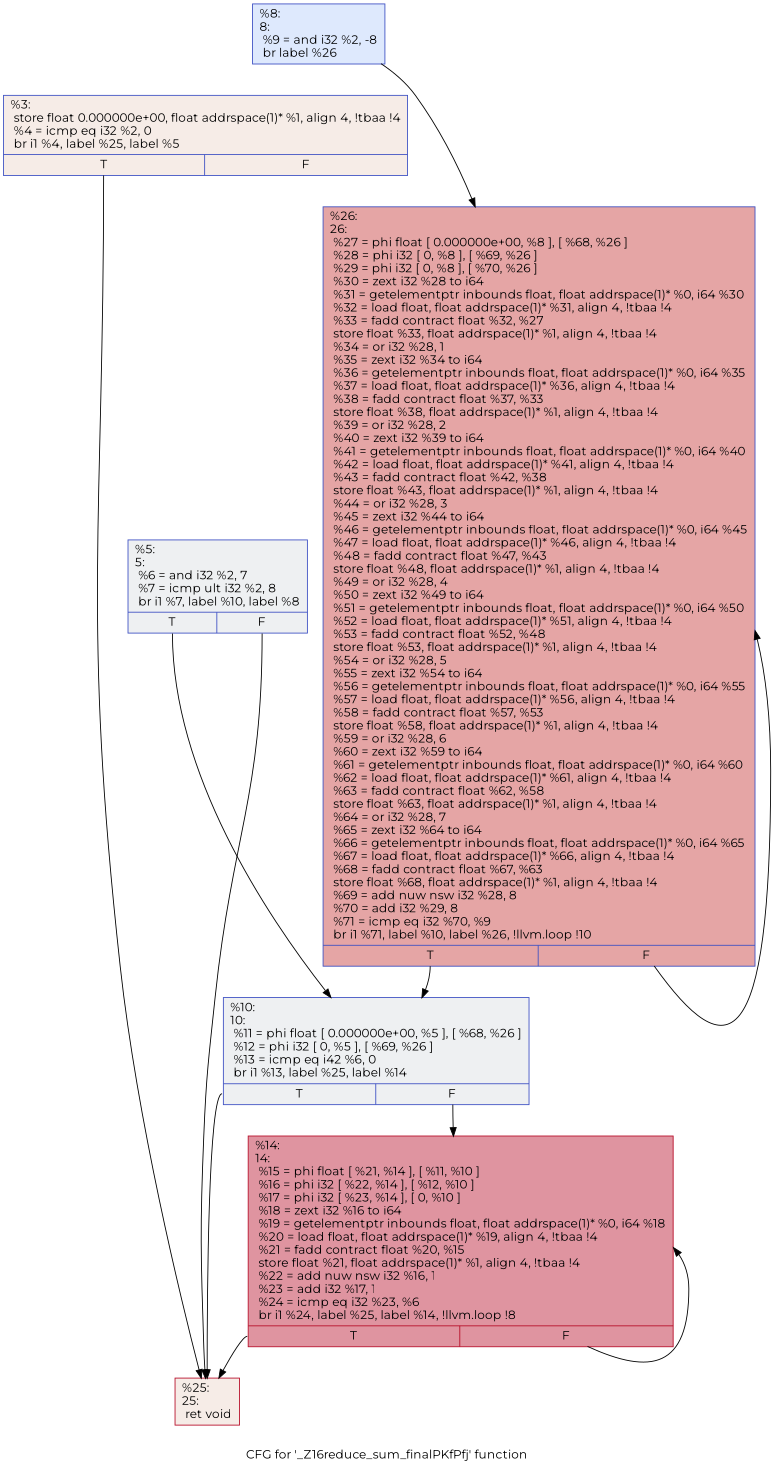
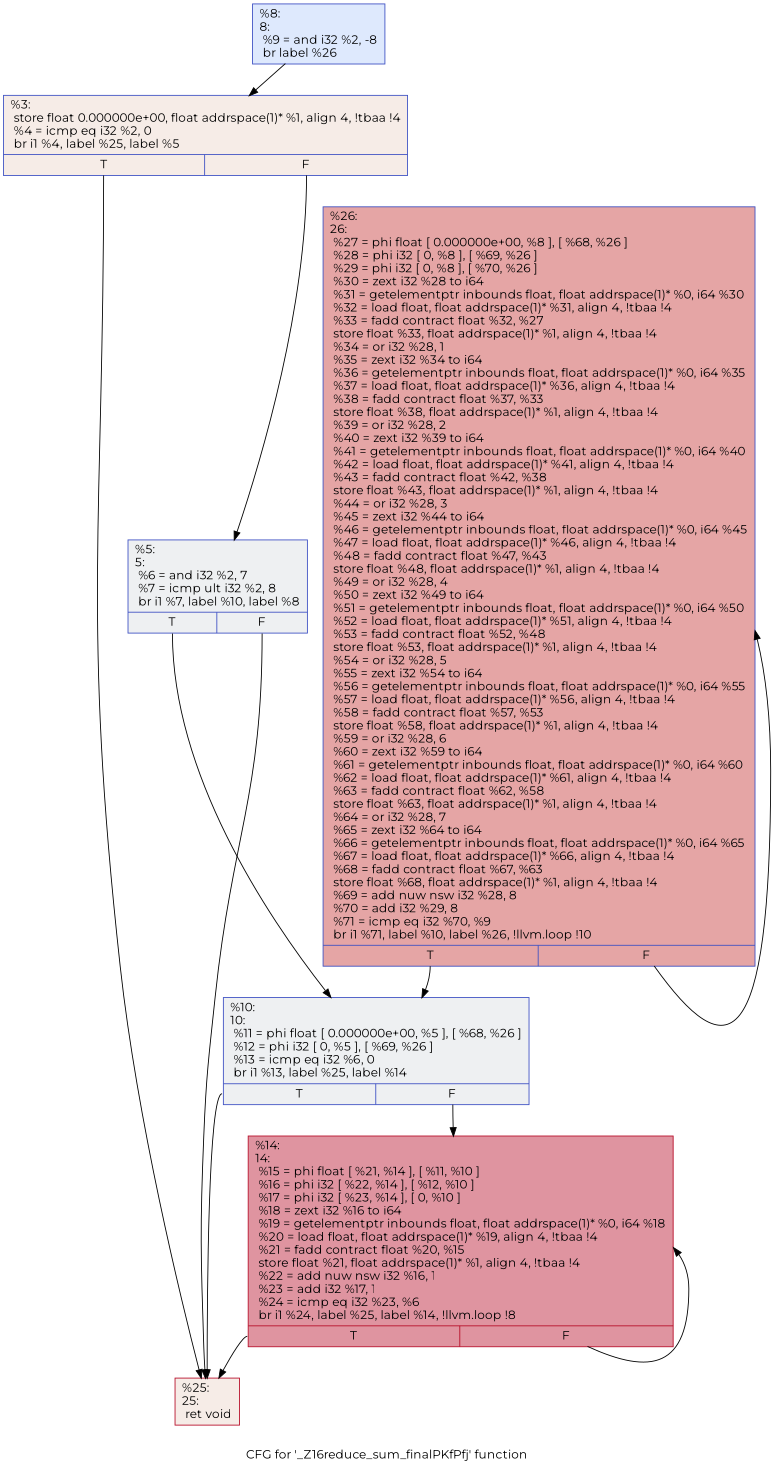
edge "%8:" -> "%26:": now "%8:" -> "%3:"
edge "%3:" -> "%5:": added
node "%10:": text "%13 = icmp eq i42 %6, 0" -> "%13 = icmp eq i32 %6, 0"
